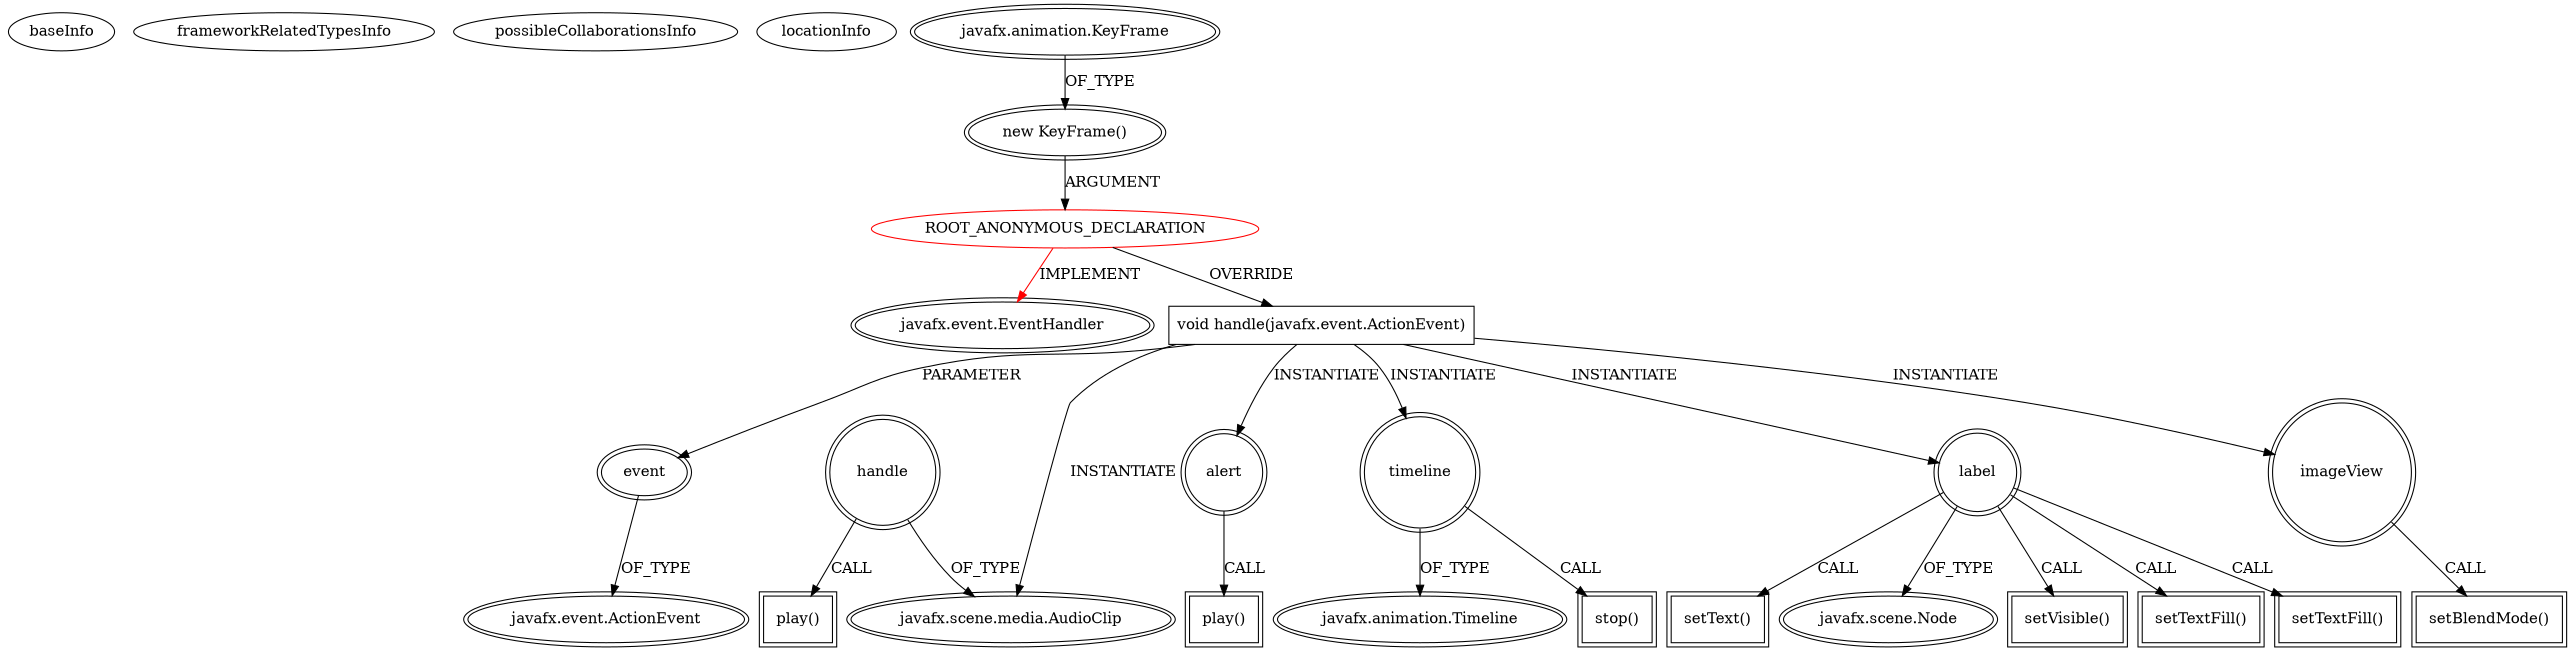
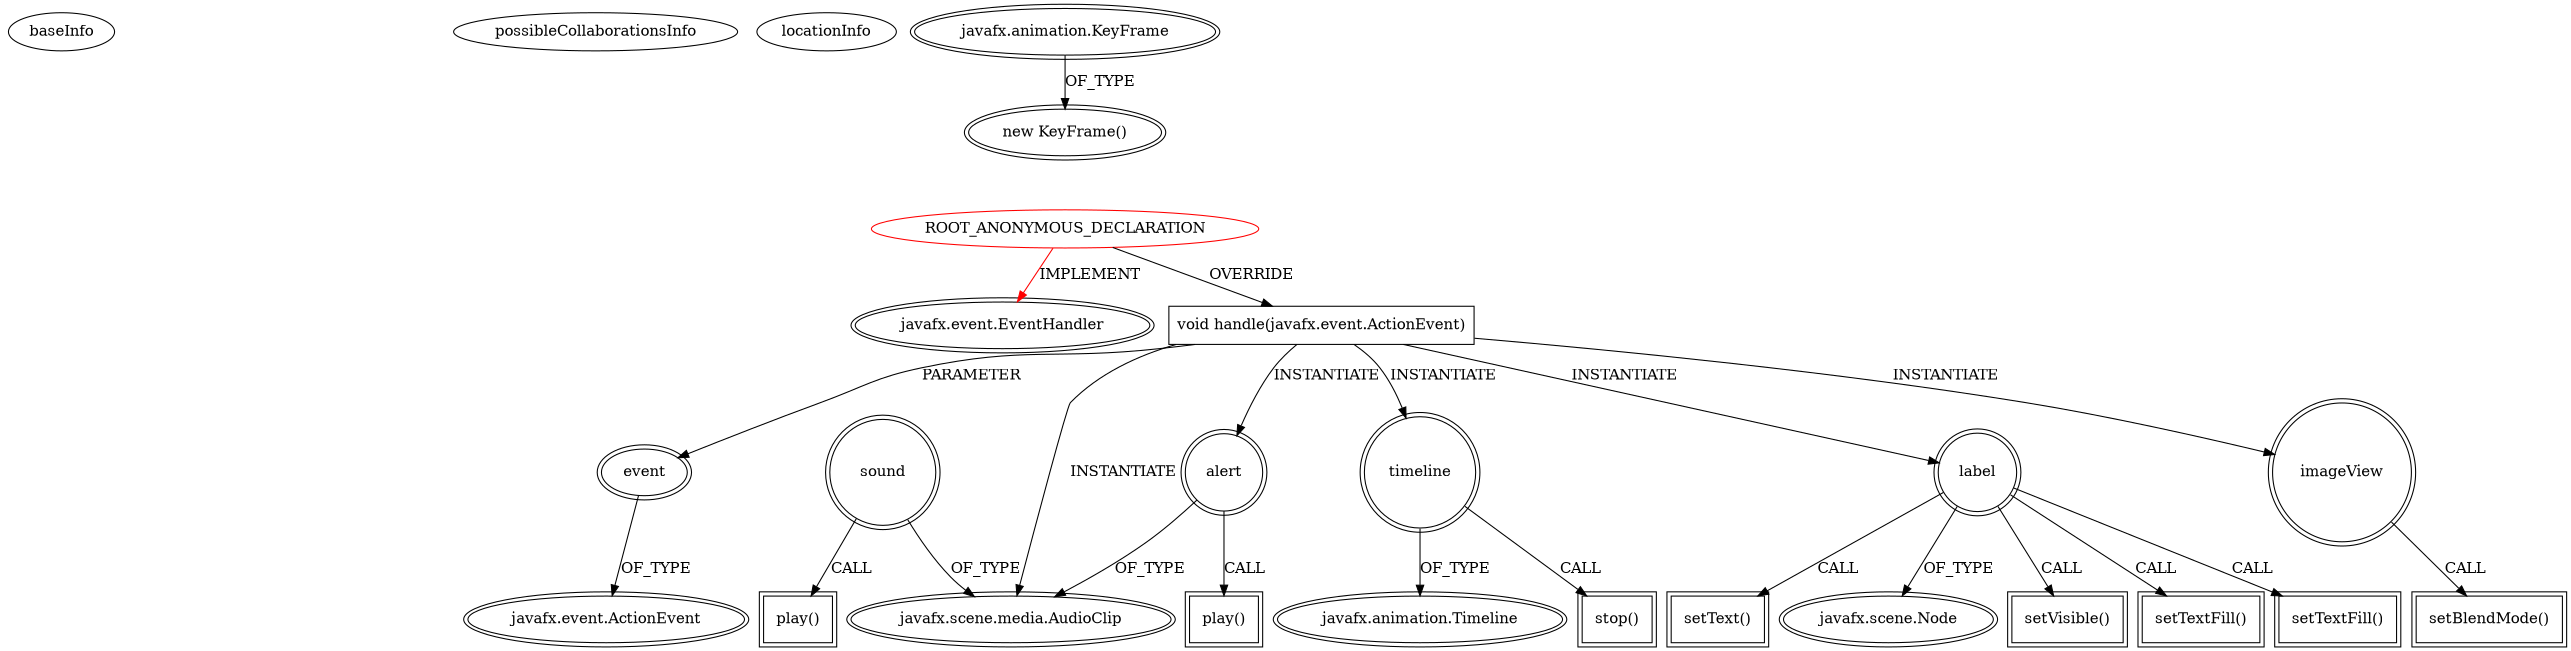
node "frameworkRelatedTypesInfo": removed
edge "new KeyFrame()" -> "ROOT_ANONYMOUS_DECLARATION": removed, label "ARGUMENT"
node "handle": label "handle" -> "sound"
edge "alert" -> "javafx.scene.media.AudioClip": added, label "OF_TYPE"
